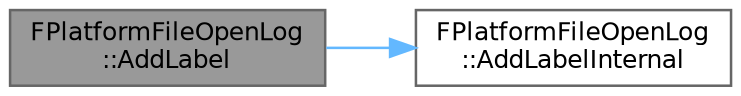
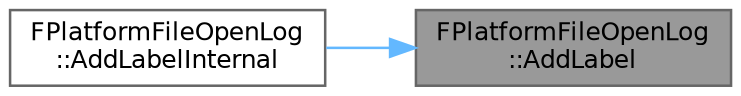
edge "FPlatformFileOpenLog ::AddLabel" -> "FPlatformFileOpenLog ::AddLabelInternal": reversed
